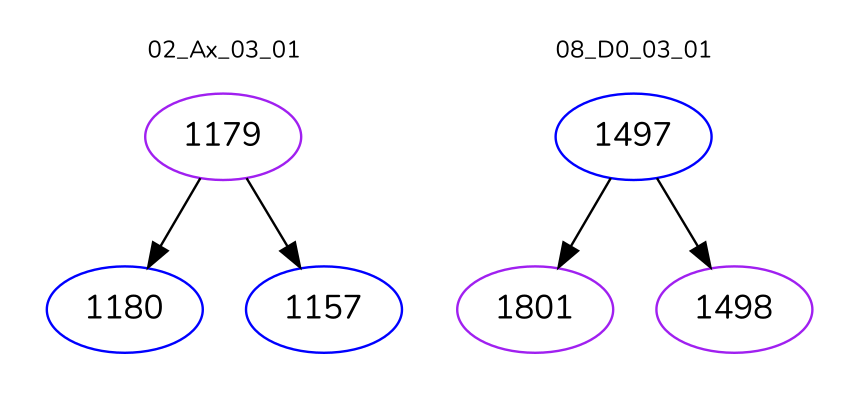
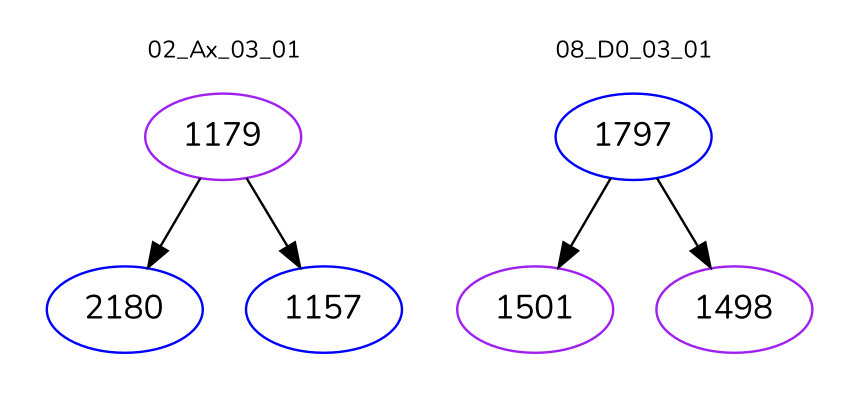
node "1497": label "1497" -> "1797"
node "1180": label "1180" -> "2180"
node "1801": label "1801" -> "1501"
